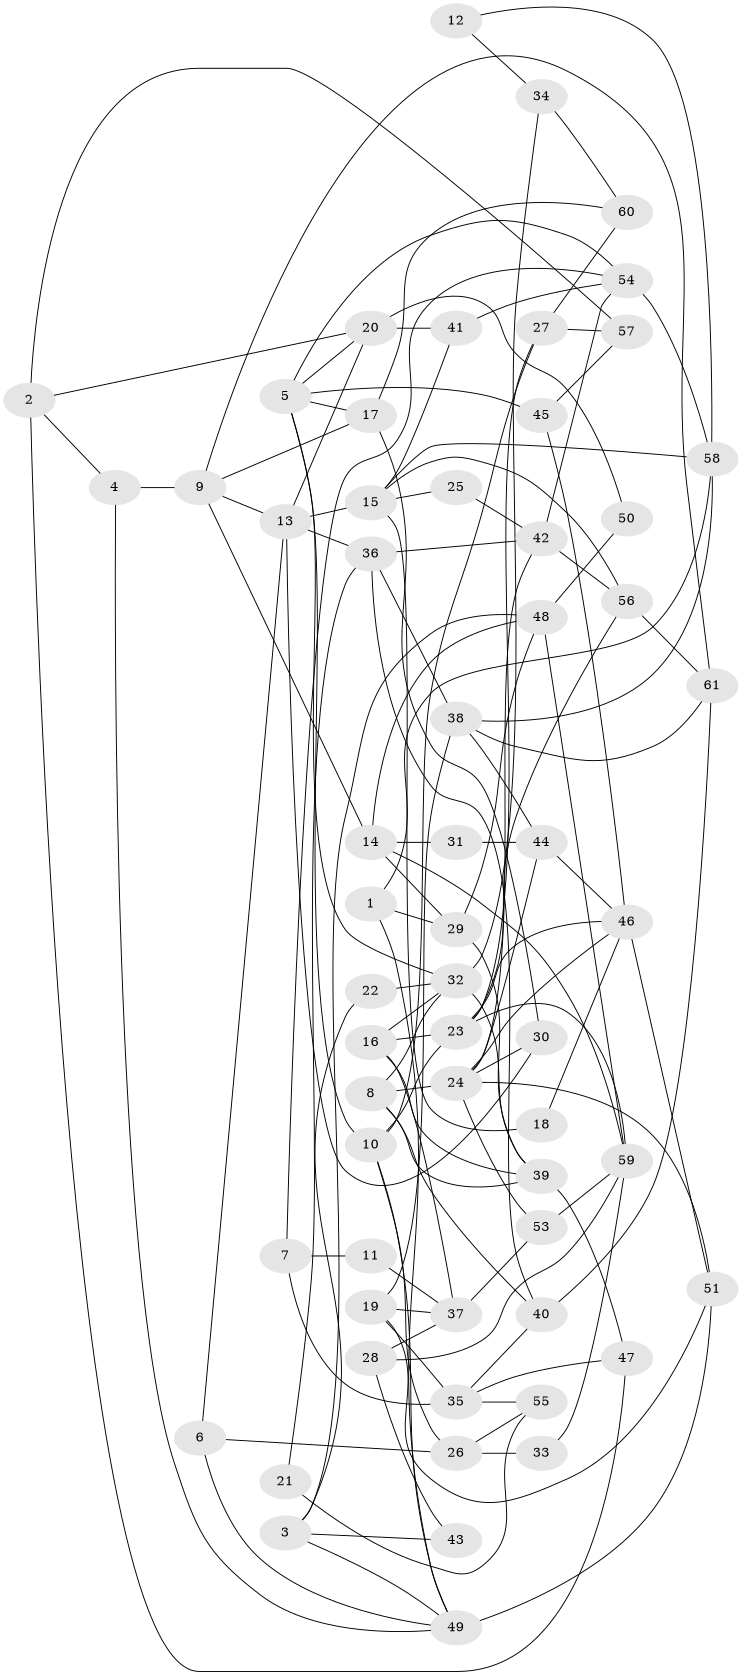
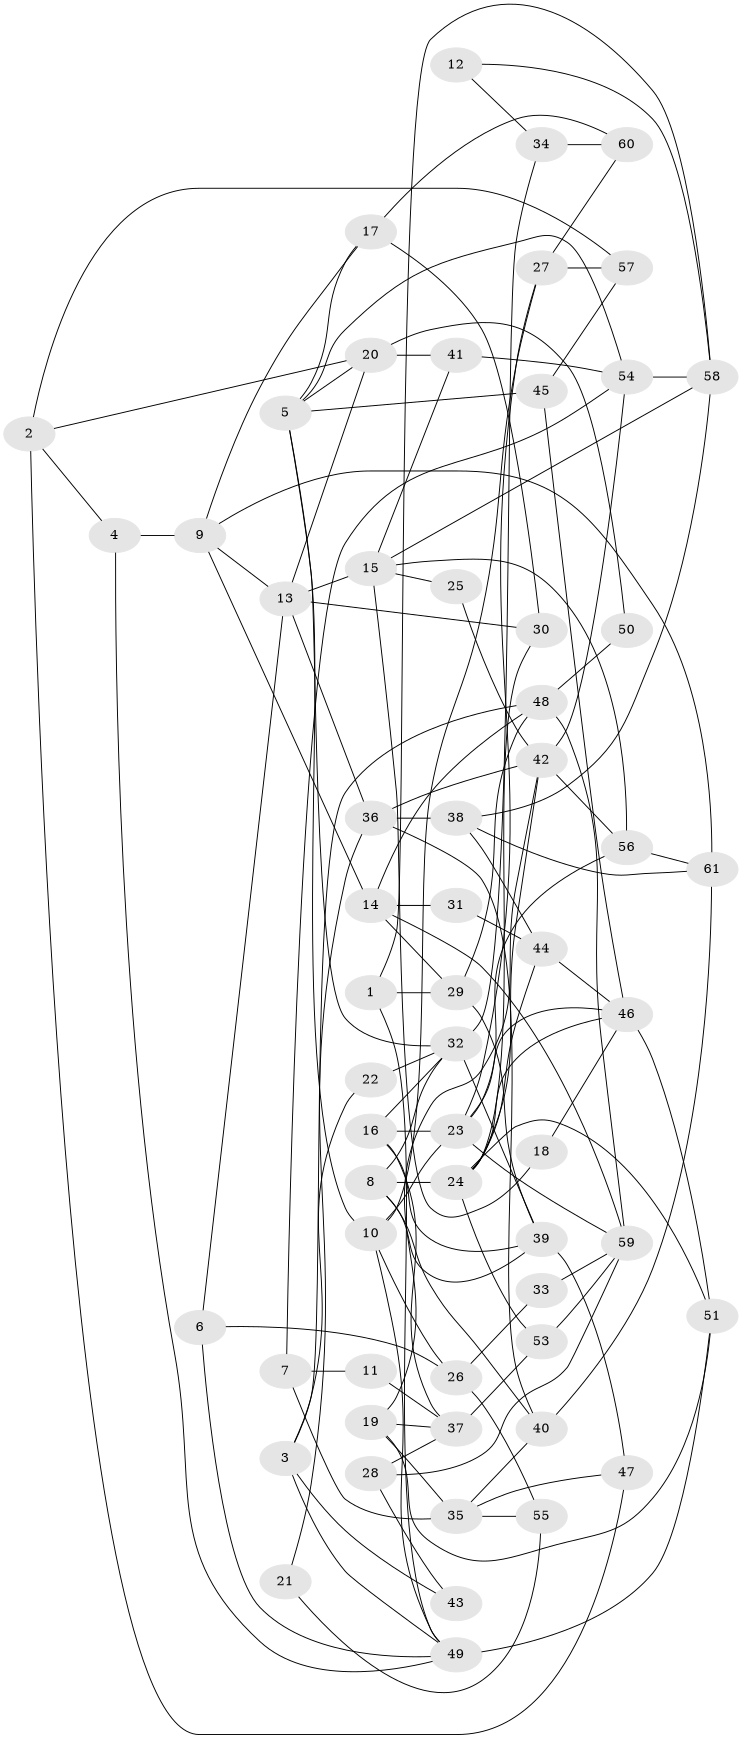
edge "38" -- "19": now "42" -- "19"
